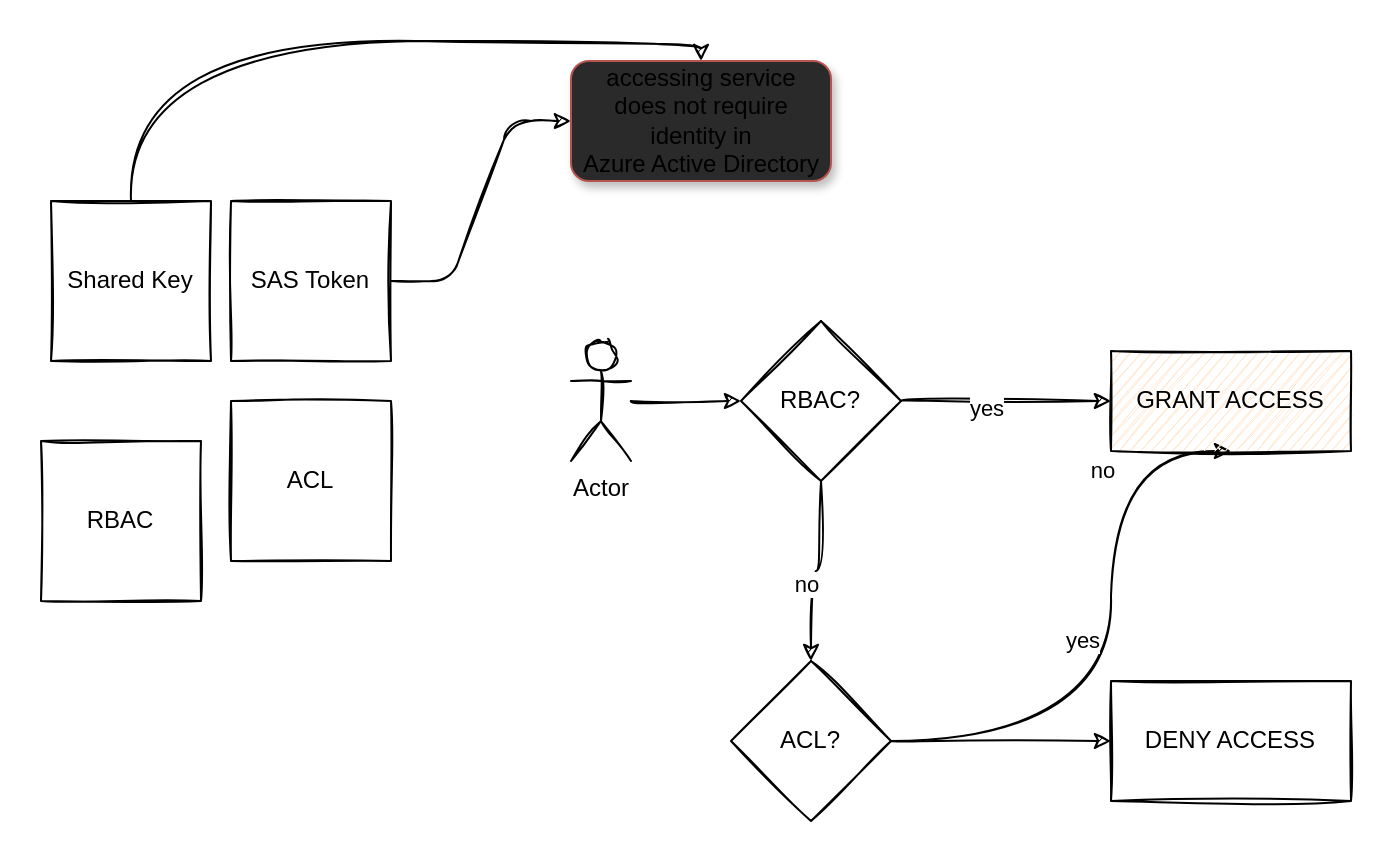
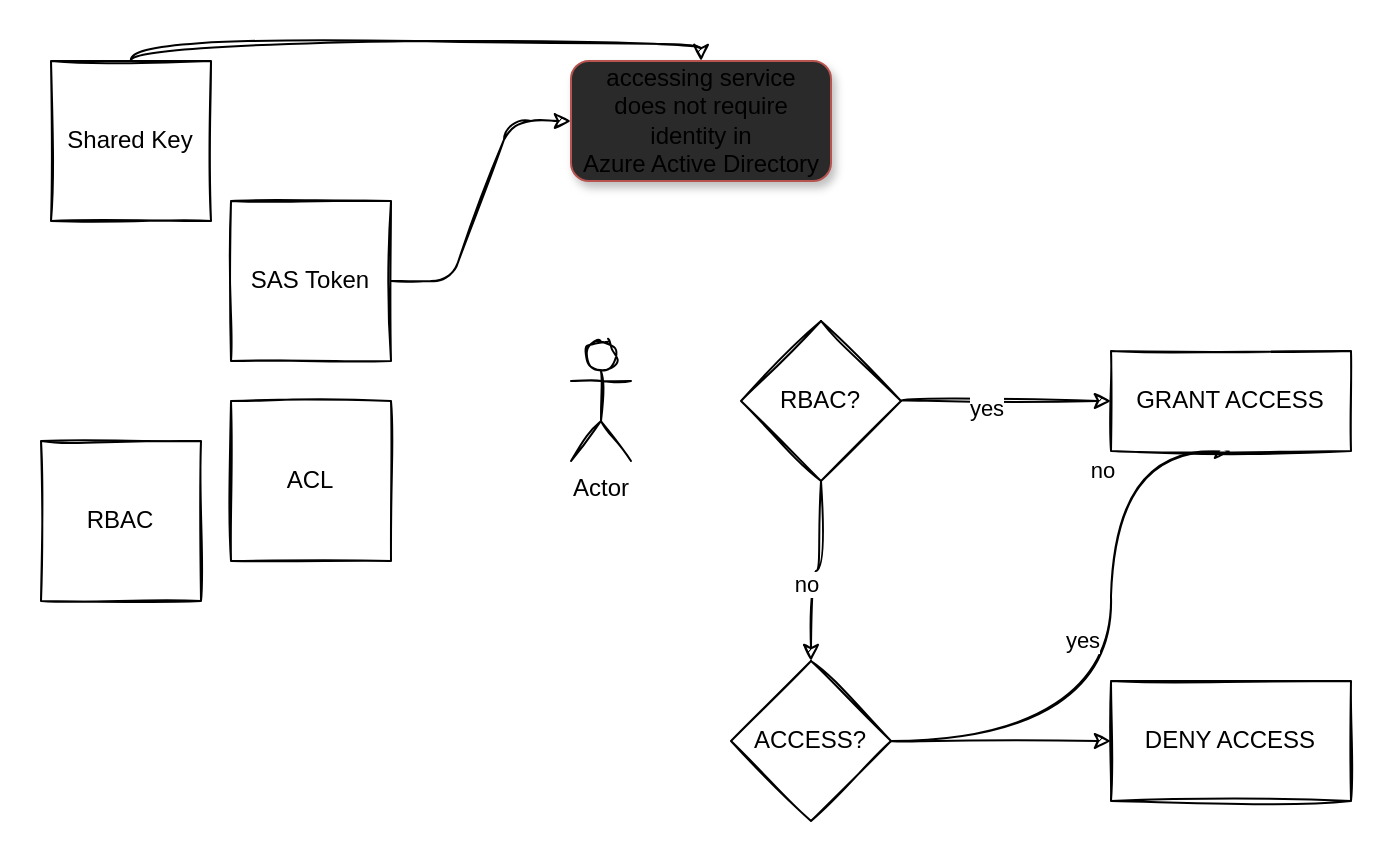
node "Shared Key": moved (131, 281) -> (131, 141)
edge "Actor" -> "RBAC?": removed
node "GRANT ACCESS": fillcolor #ffe6cc -> #ffffff
node "ACL?": label "ACL?" -> "ACCESS?"
